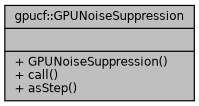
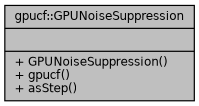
node "gpucf::GPUNoiseSuppression": text "+ call()" -> "+ gpucf()"
